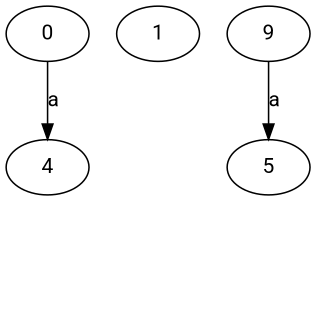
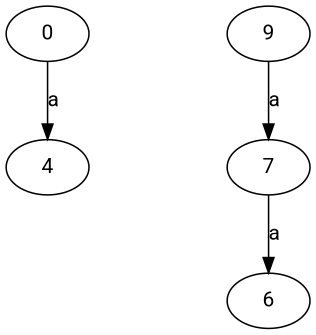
node "1": removed
node "5": label "5" -> "7"
node "6": added
